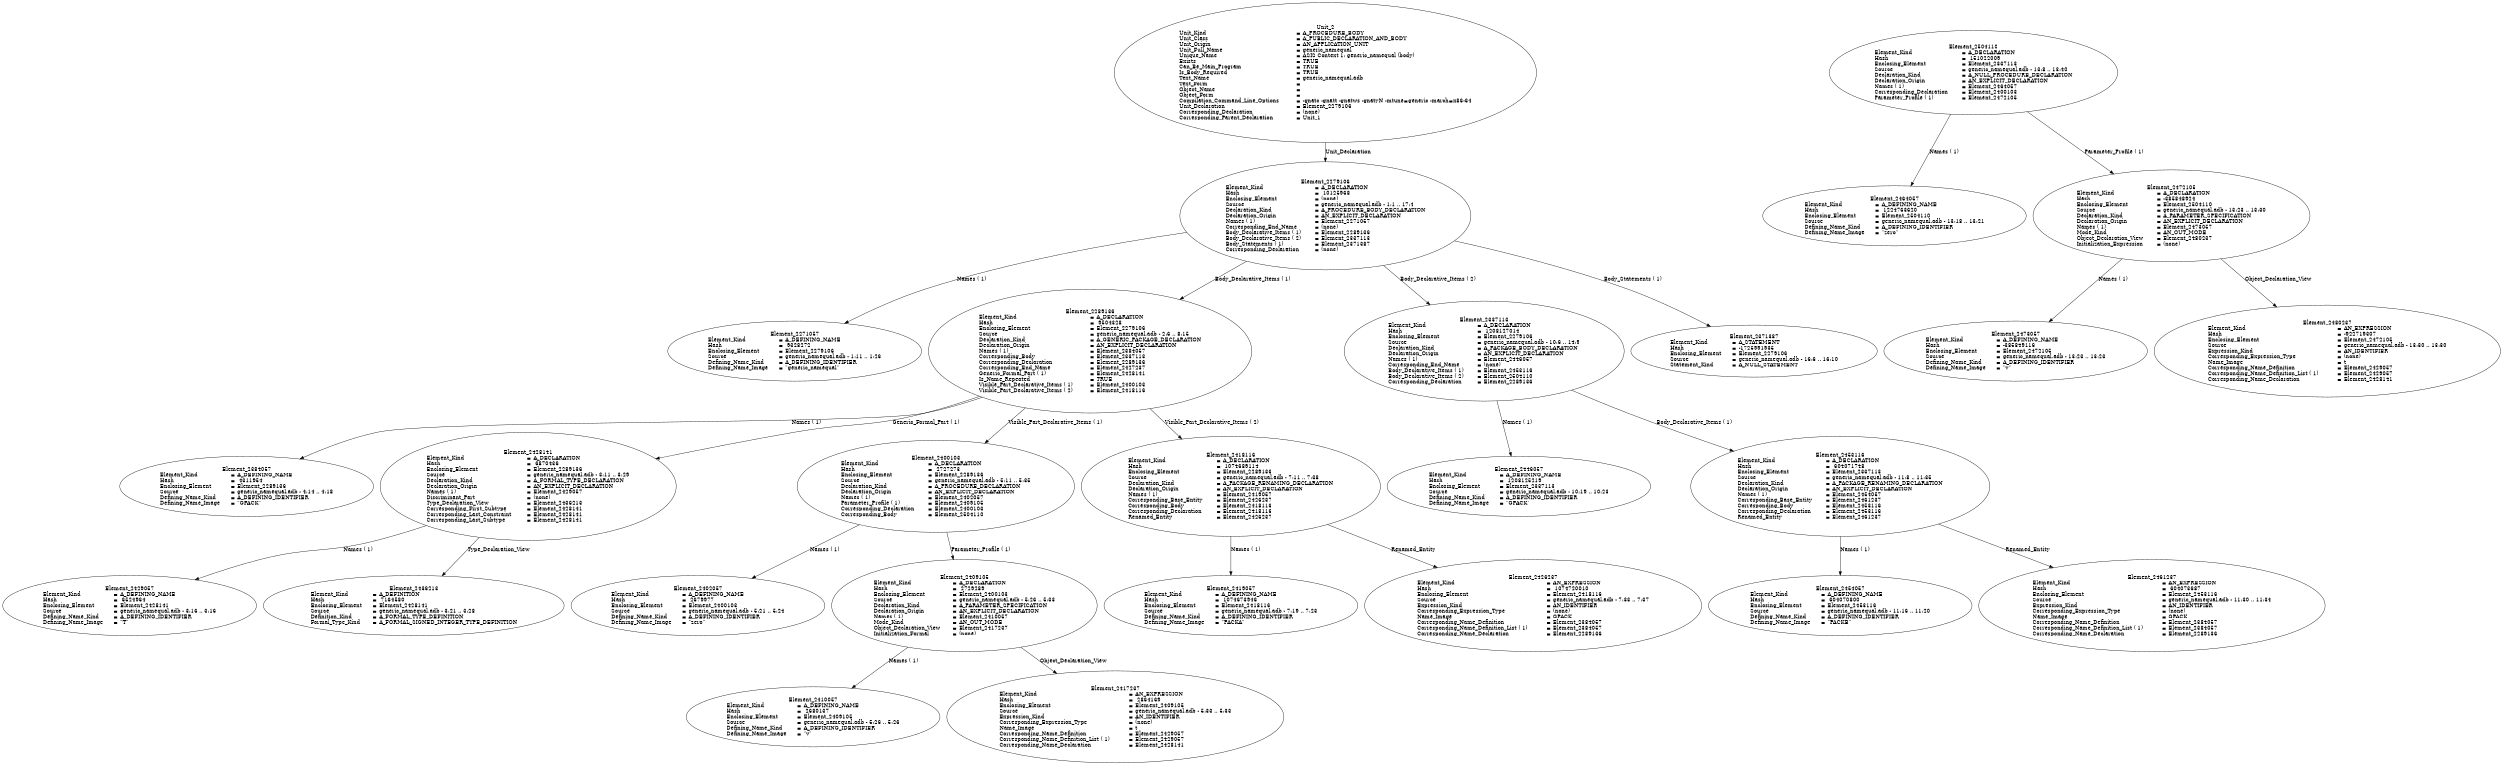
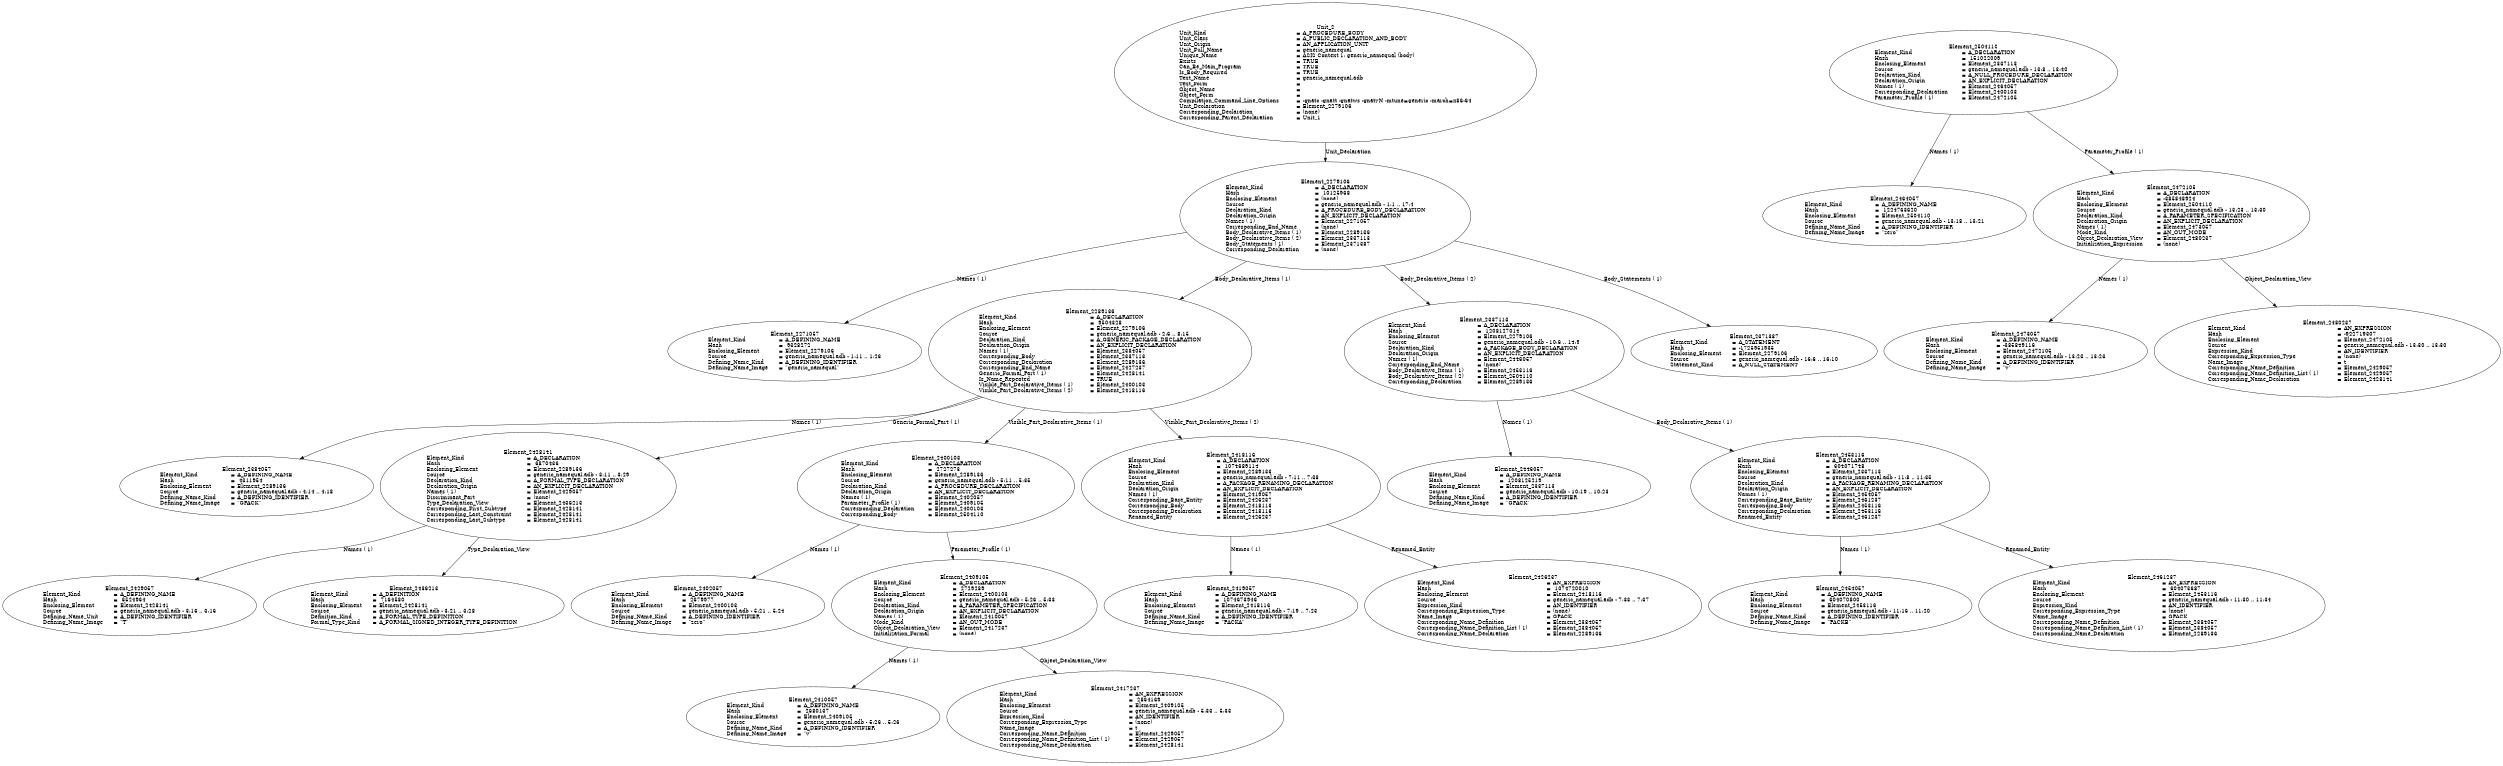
node "Element_2371387": text "-1725991935" -> "-1725951935"
node "Element_2429057": text "Defining_Name_Kind" -> "Defining_Name_Unit"
